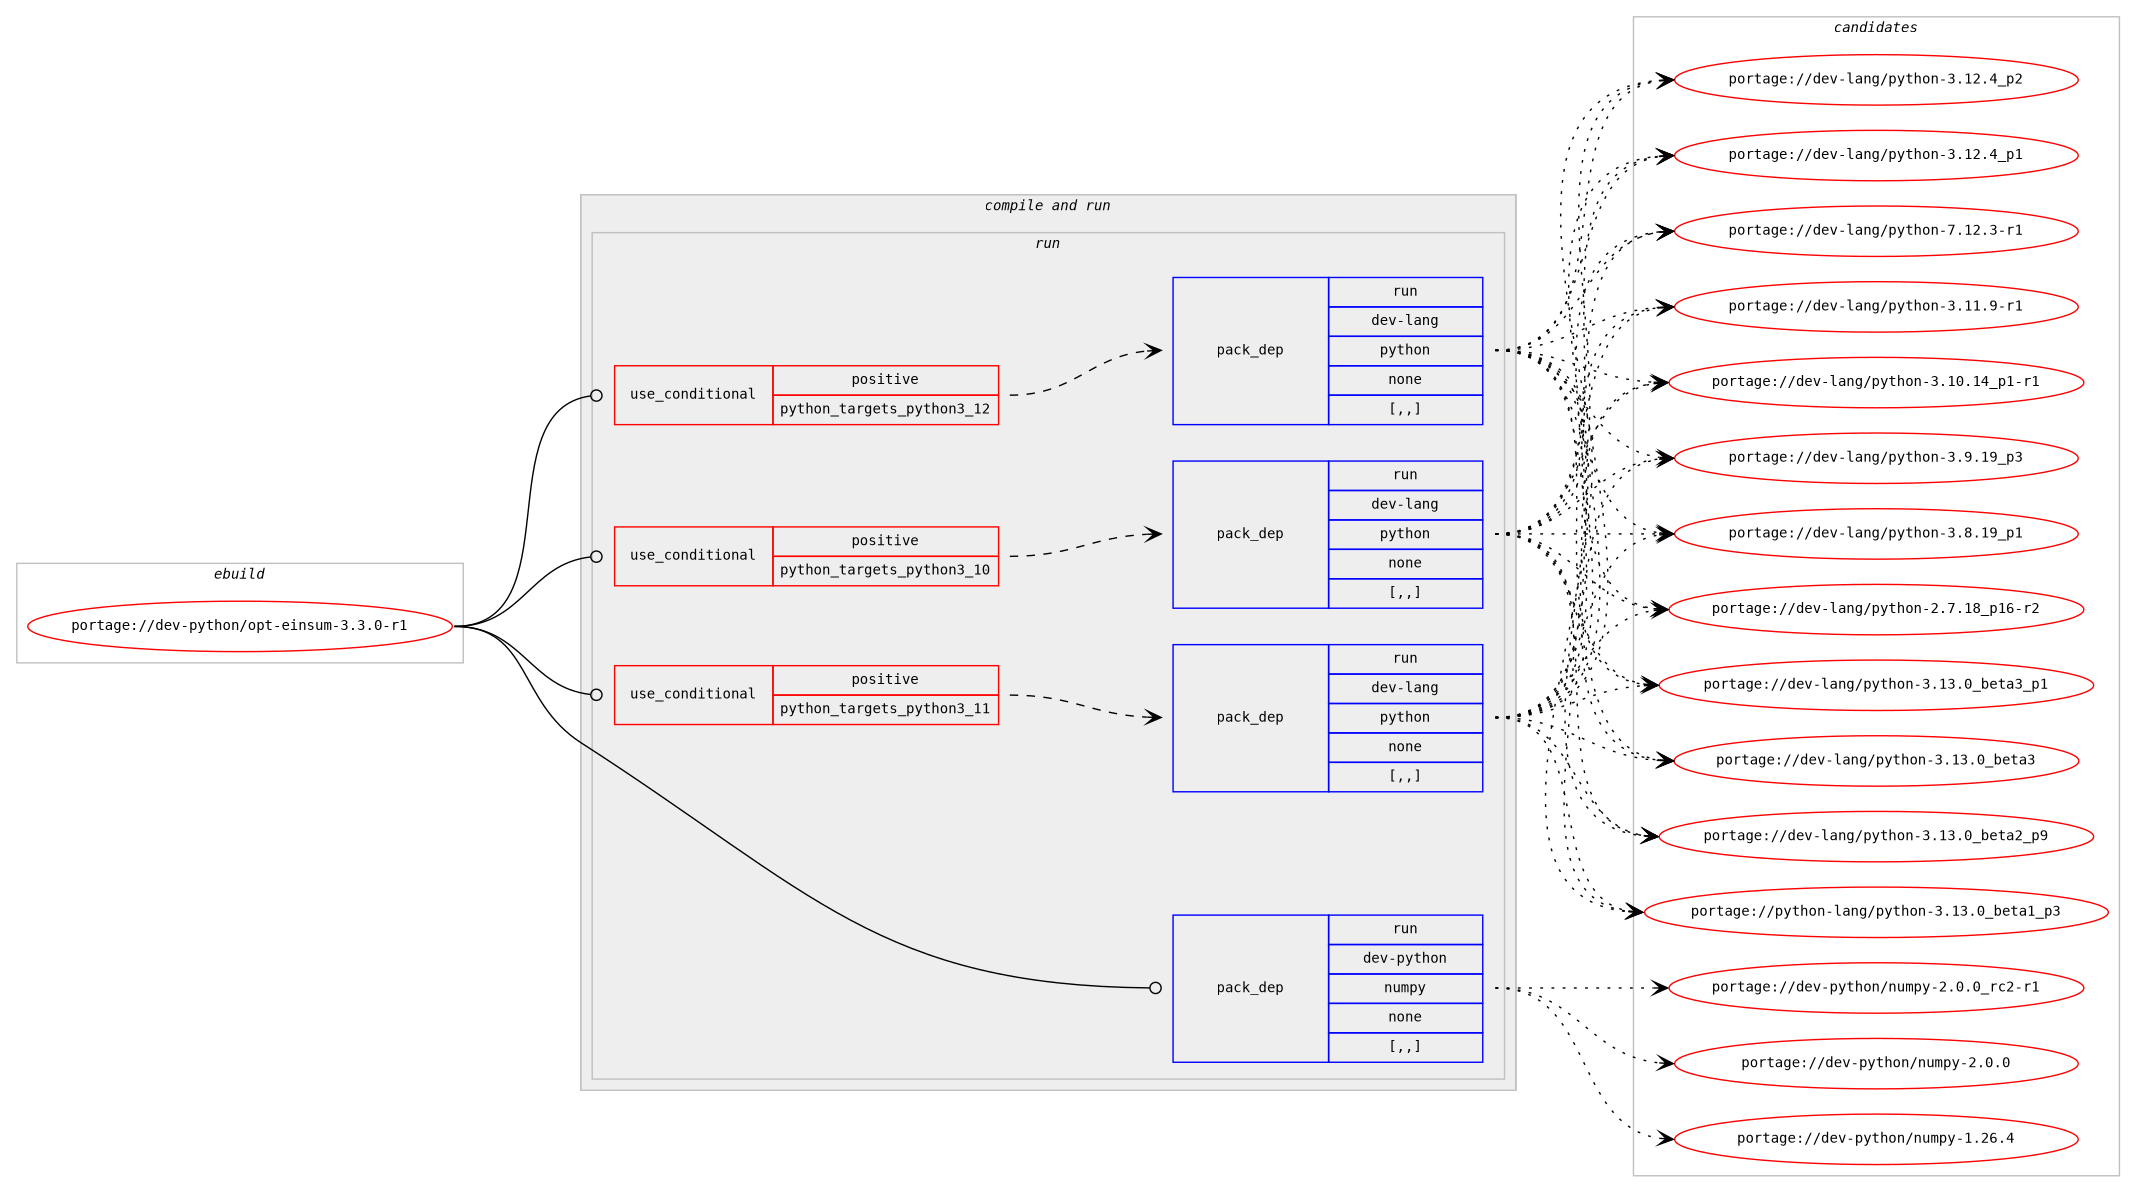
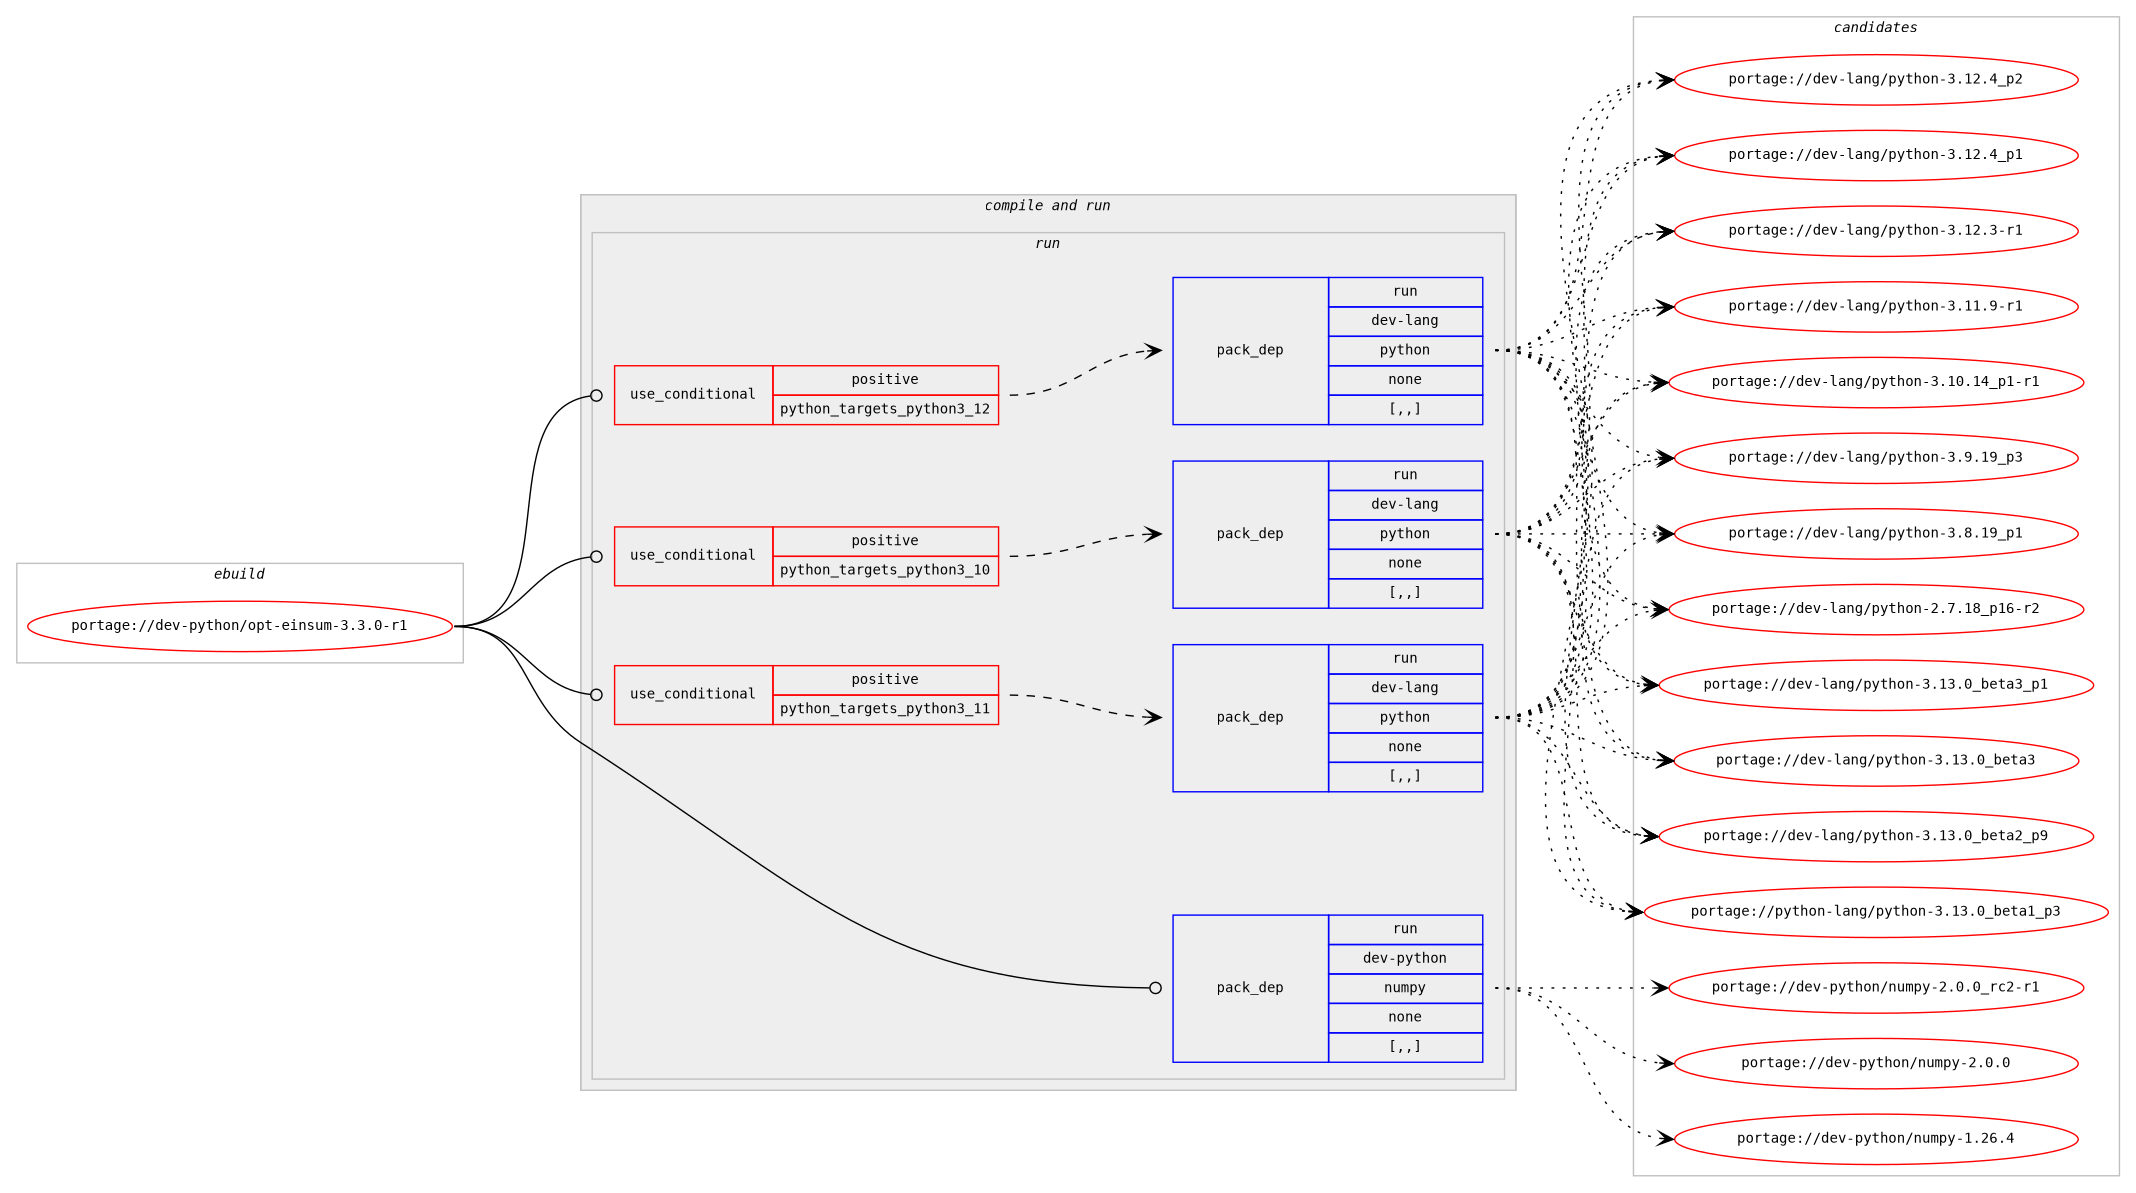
node "portage://dev-lang/python-7.12.3-r1": label "portage://dev-lang/python-7.12.3-r1" -> "portage://dev-lang/python-3.12.3-r1"
